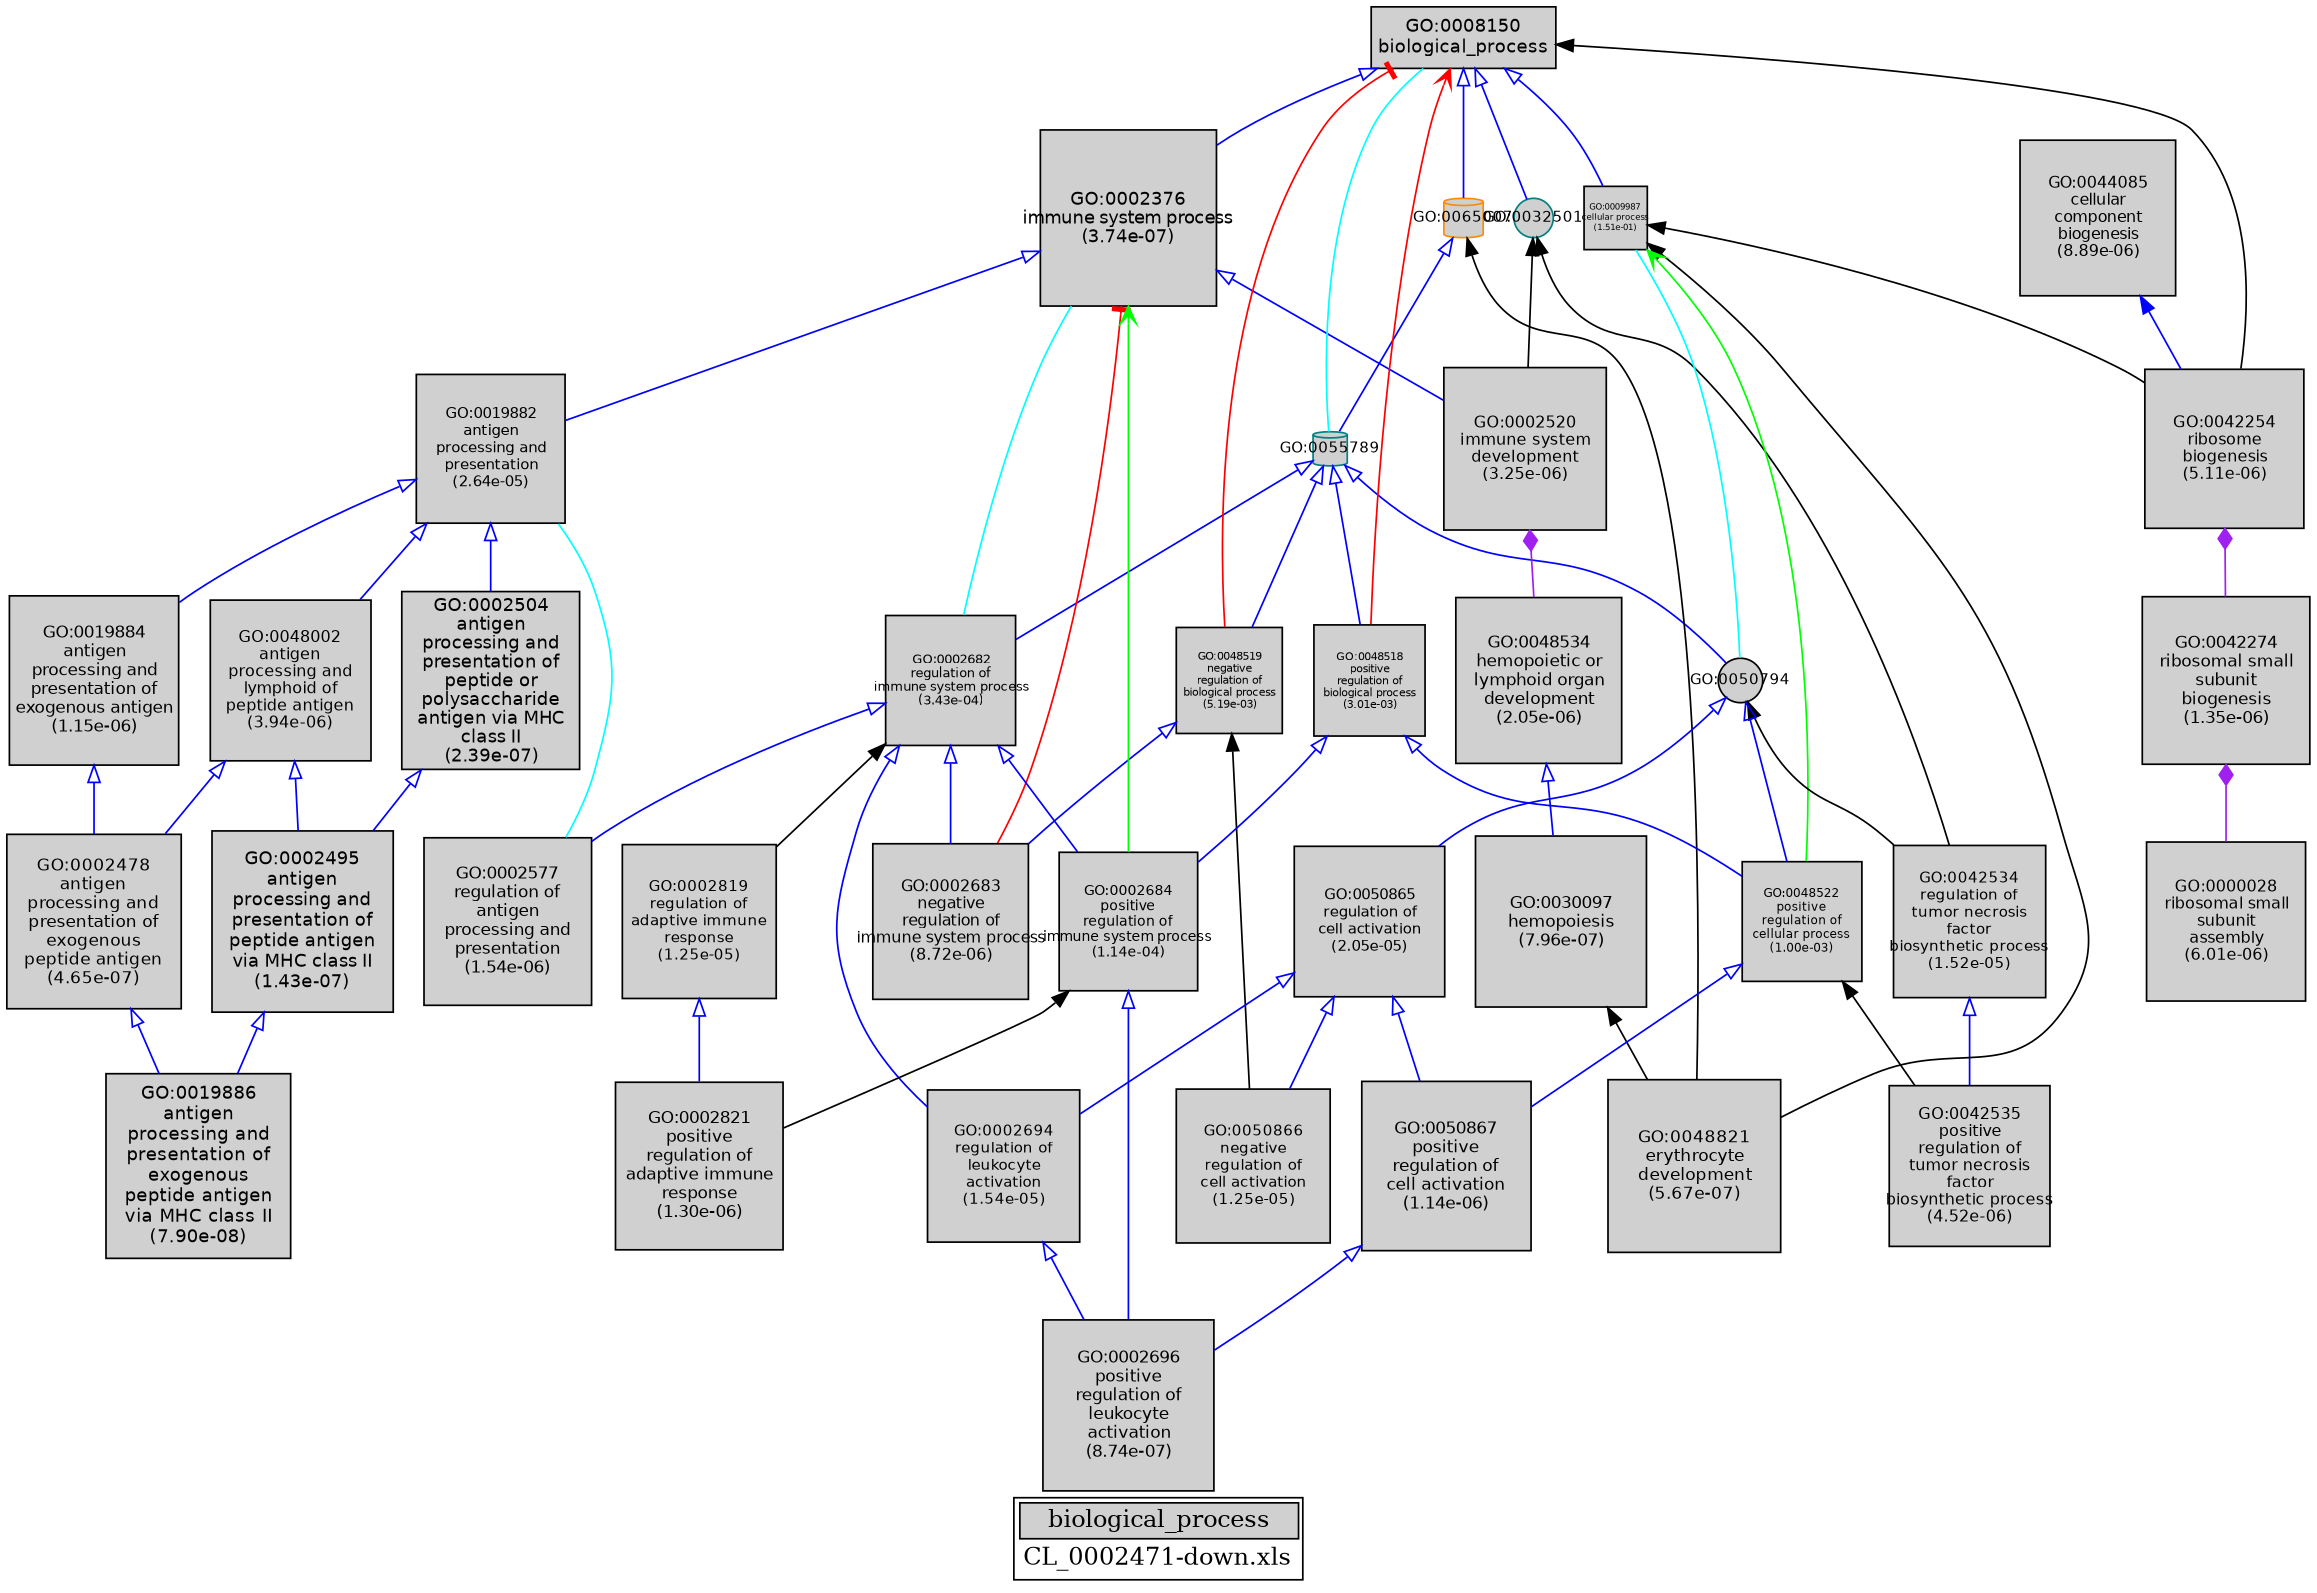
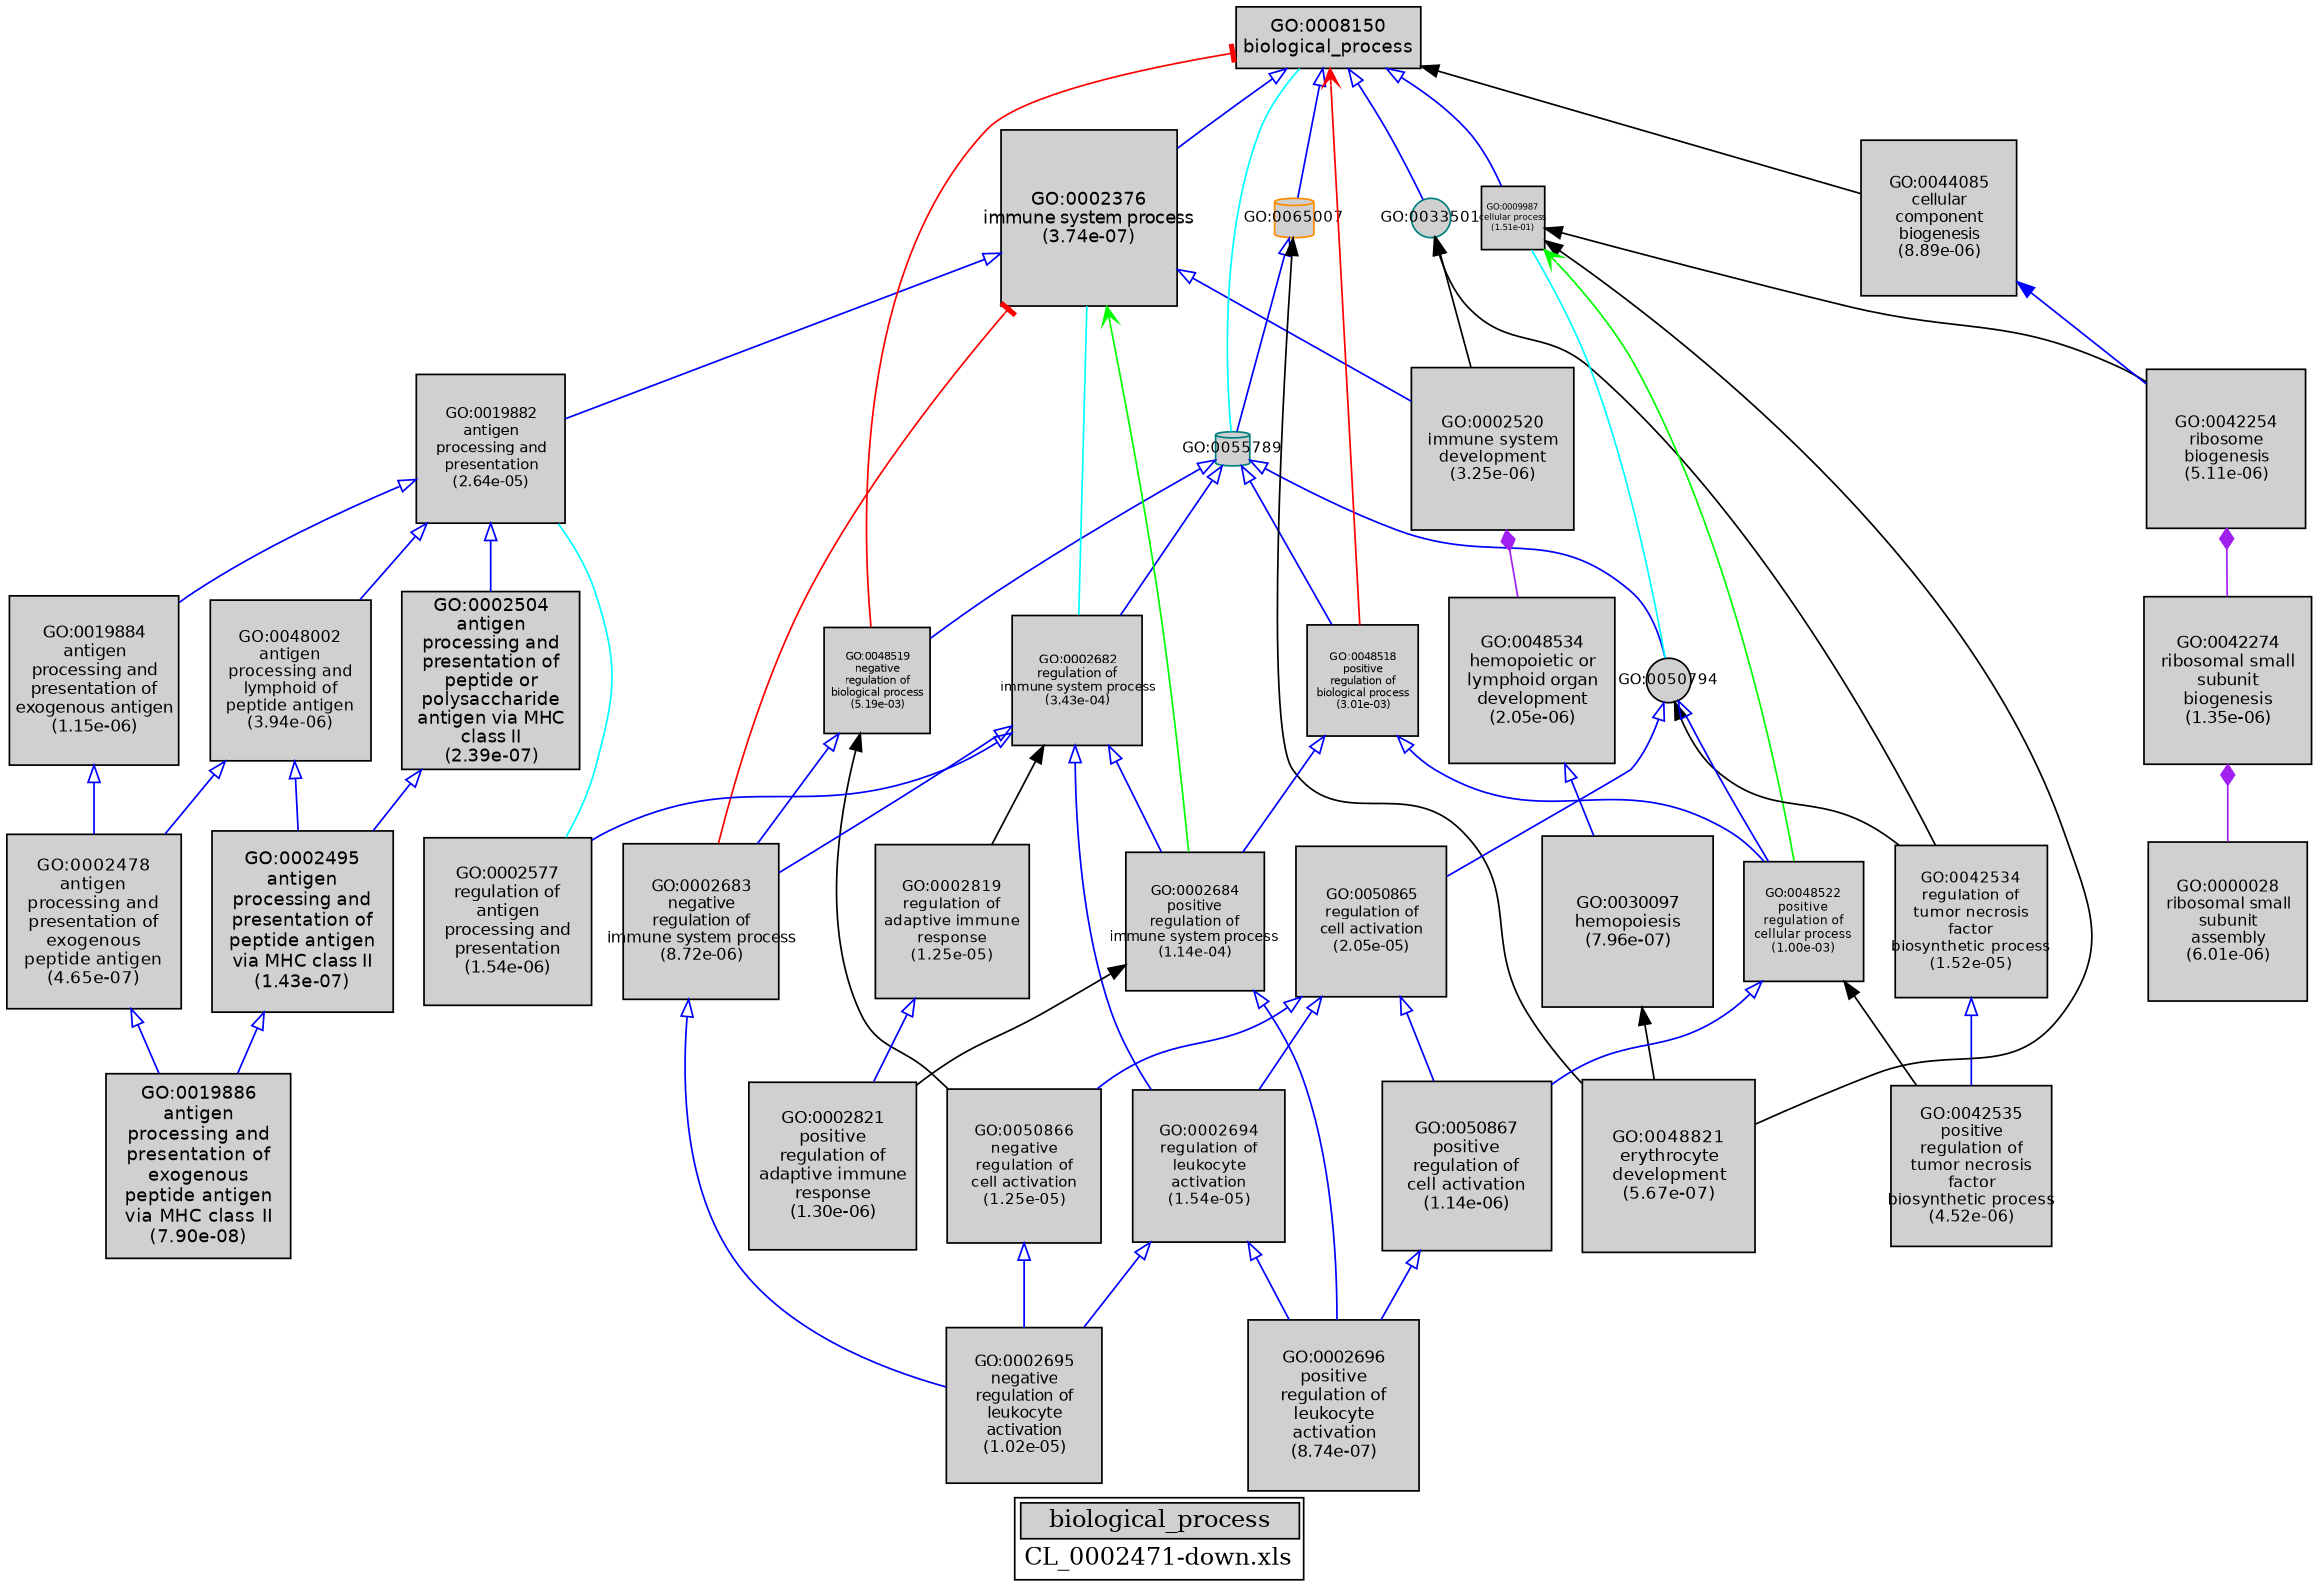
edge "GO:0042254" -> "GO:0008150": now "GO:0044085" -> "GO:0008150"
node "GO:0032501": label "GO:0032501" -> "GO:0033501"
node "GO:0002695": added
